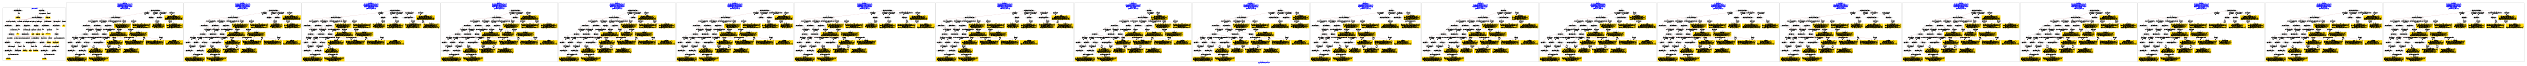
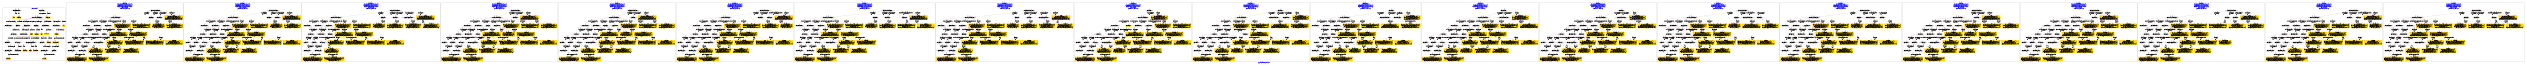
node "E30_Right1": fillcolor lightgray -> gold
edge "E35_Title1" -> "title": now "E48_Place_Name1" -> "title"
edge "E78_Collection1" -> "collection": label "label" -> "P14_carried_out_by"
node "collection": fillcolor lightgray -> gold
